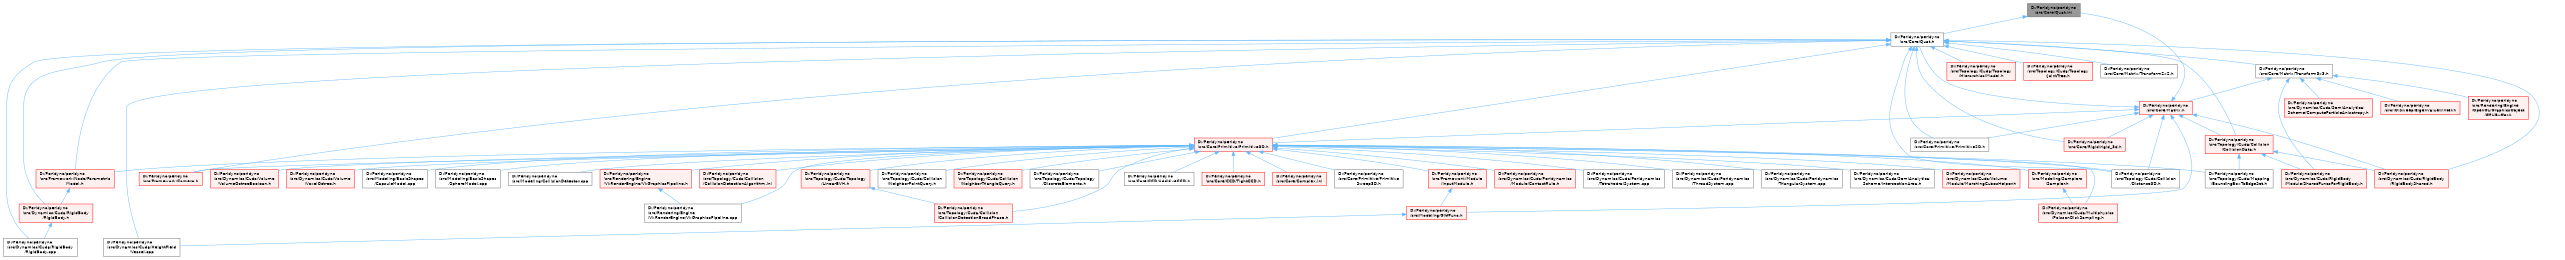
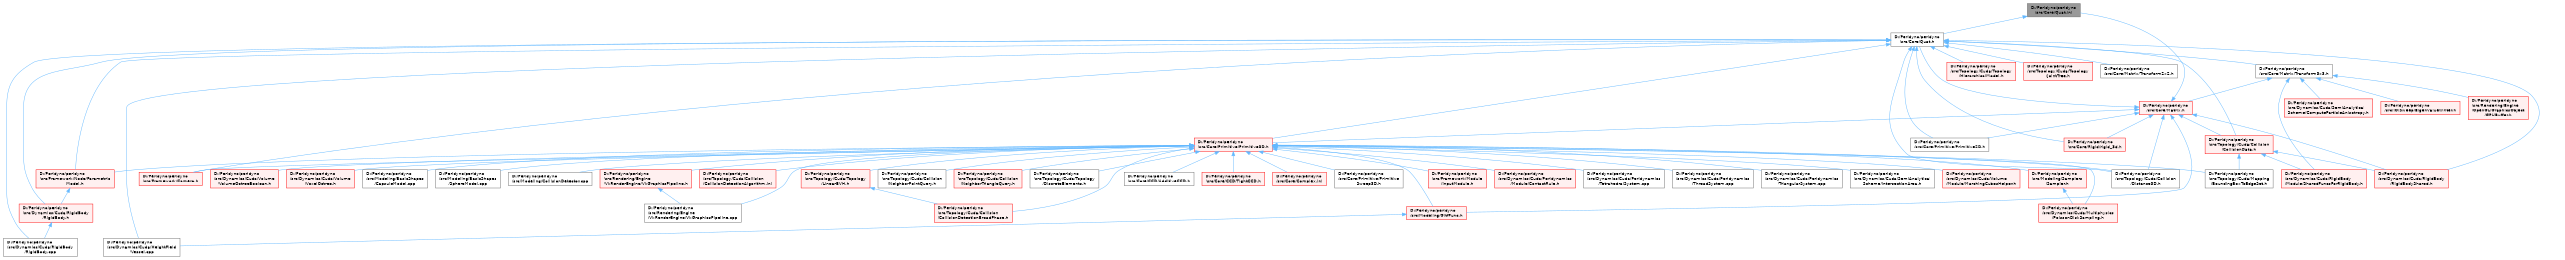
edge "D:/Peridyno/peridyno /src/Modeling/GltfFunc.h" -> "D:/Peridyno/peridyno /src/Framework/Module /InputModule.h": now "D:/Peridyno/peridyno /src/Modeling/GltfFunc.h" -> "D:/Peridyno/peridyno /src/Core/Primitive/Primitive3D.h"
